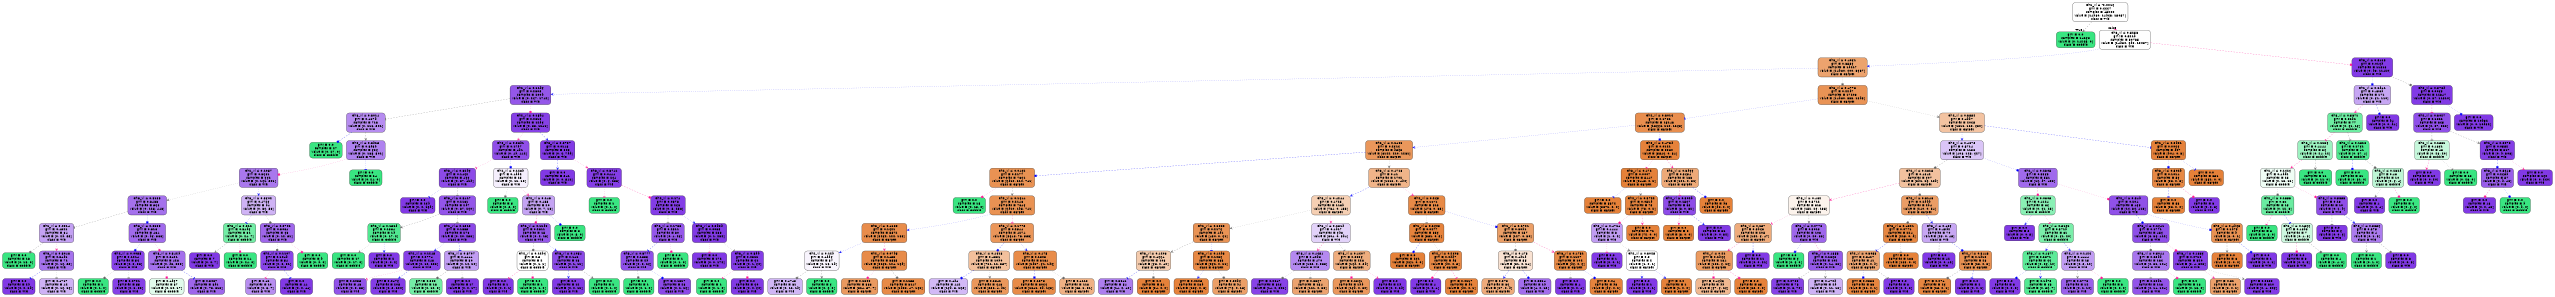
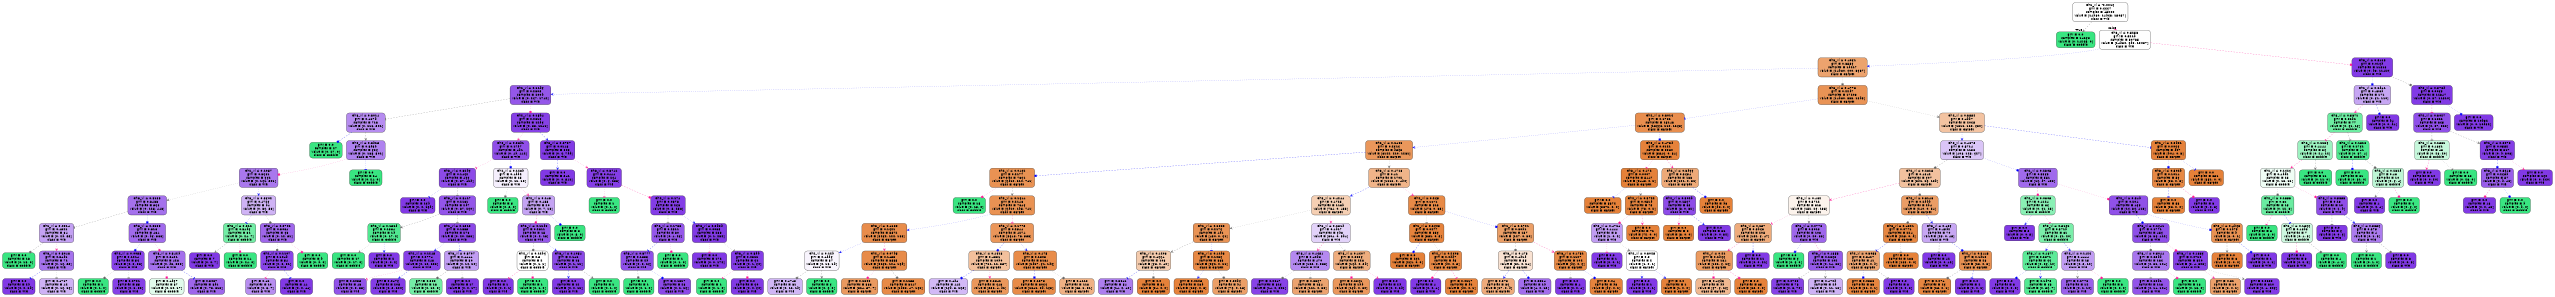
edge "Ch2_vl ≤ 0.3966" -> "Ch2_vl ≤ 0.3029": removed
edge "Ch3_vl ≤ 0.4618" -> "gini = 0.2542": color gray40 -> deeppink
